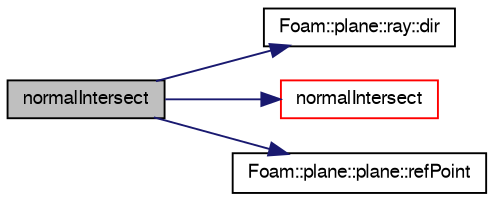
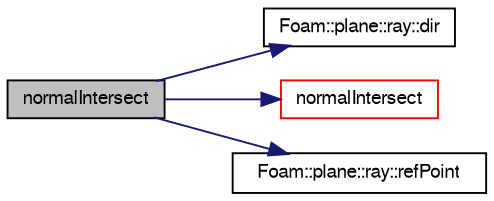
node "Foam::plane::plane::refPoint": label "Foam::plane::plane::refPoint" -> "Foam::plane::ray::refPoint"
